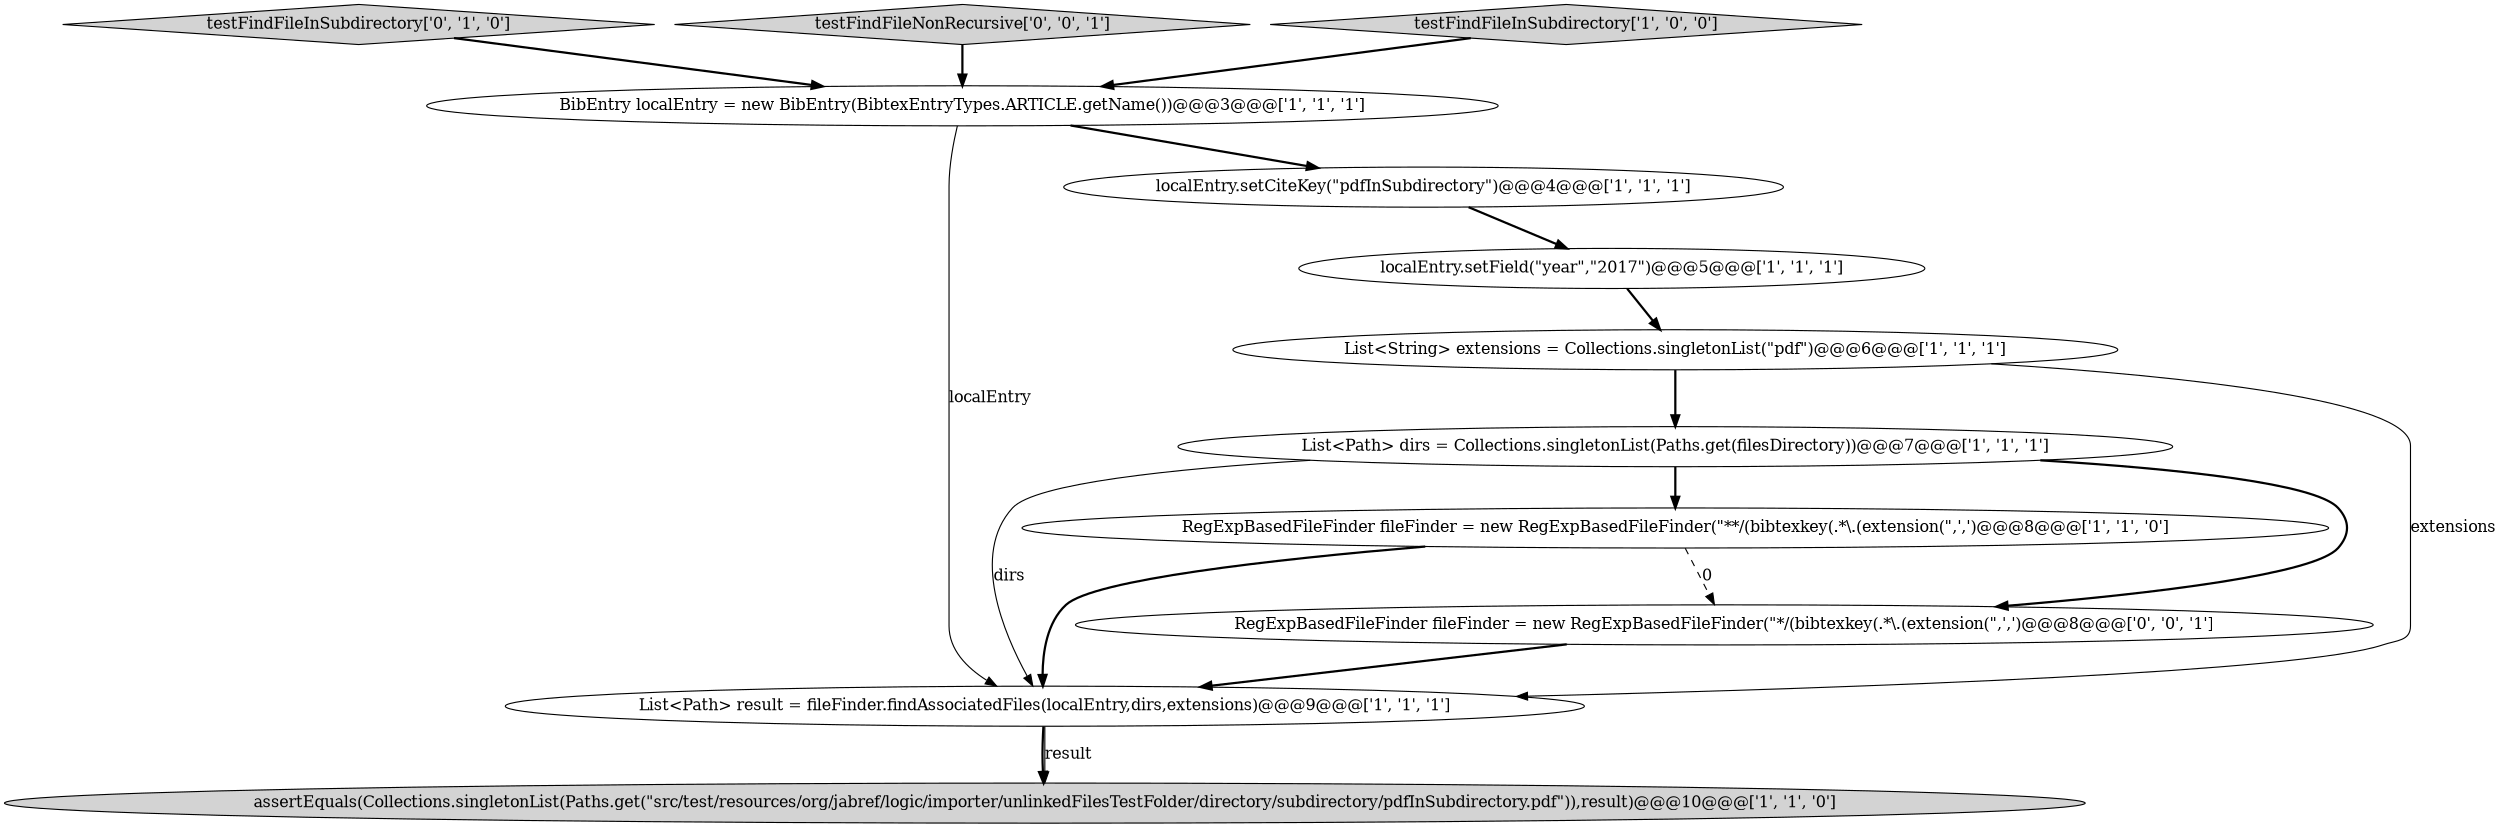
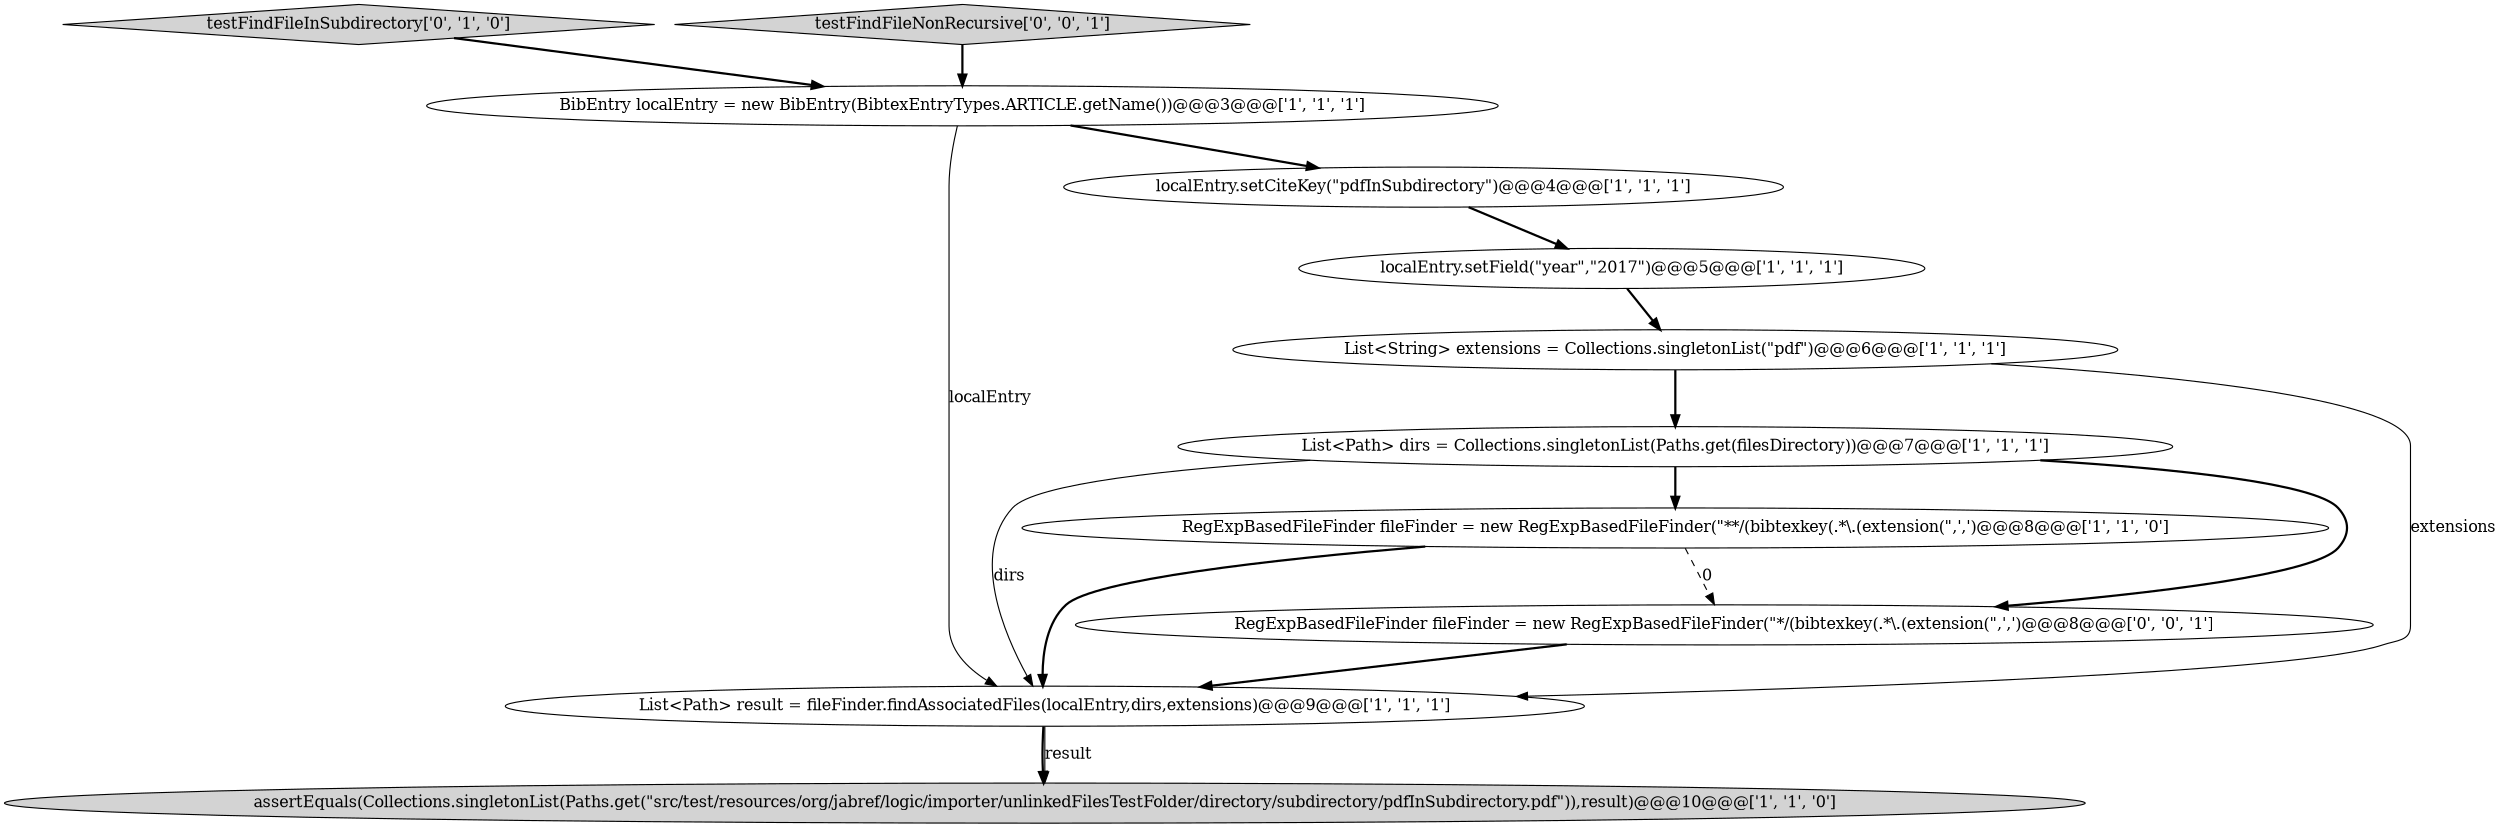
node "testFindFileInSubdirectory['1', '0', '0']": removed
